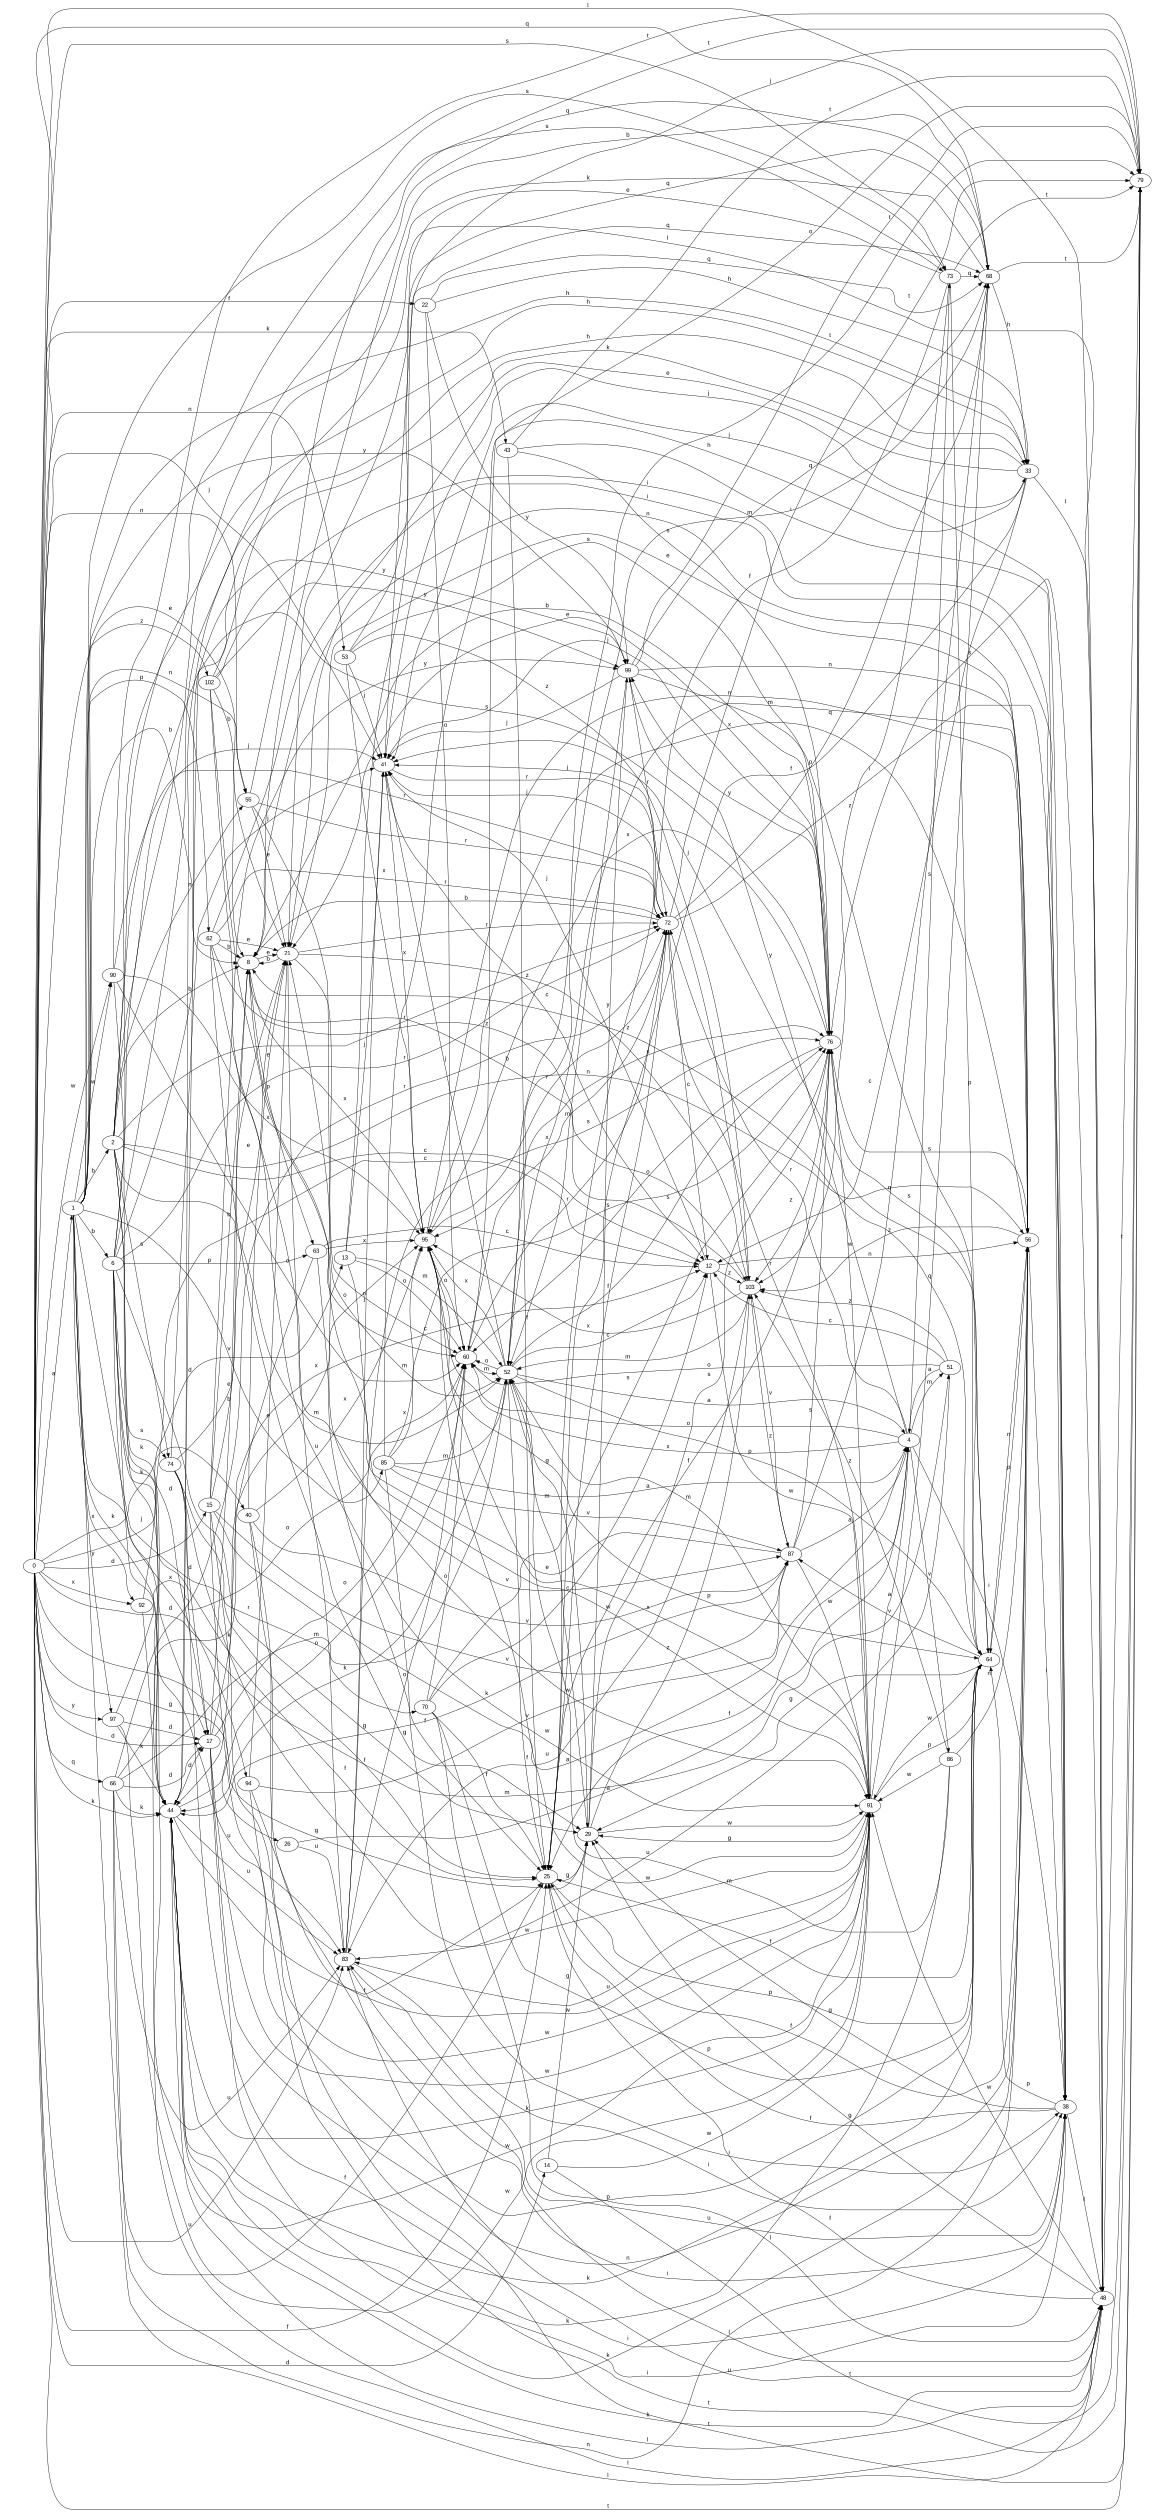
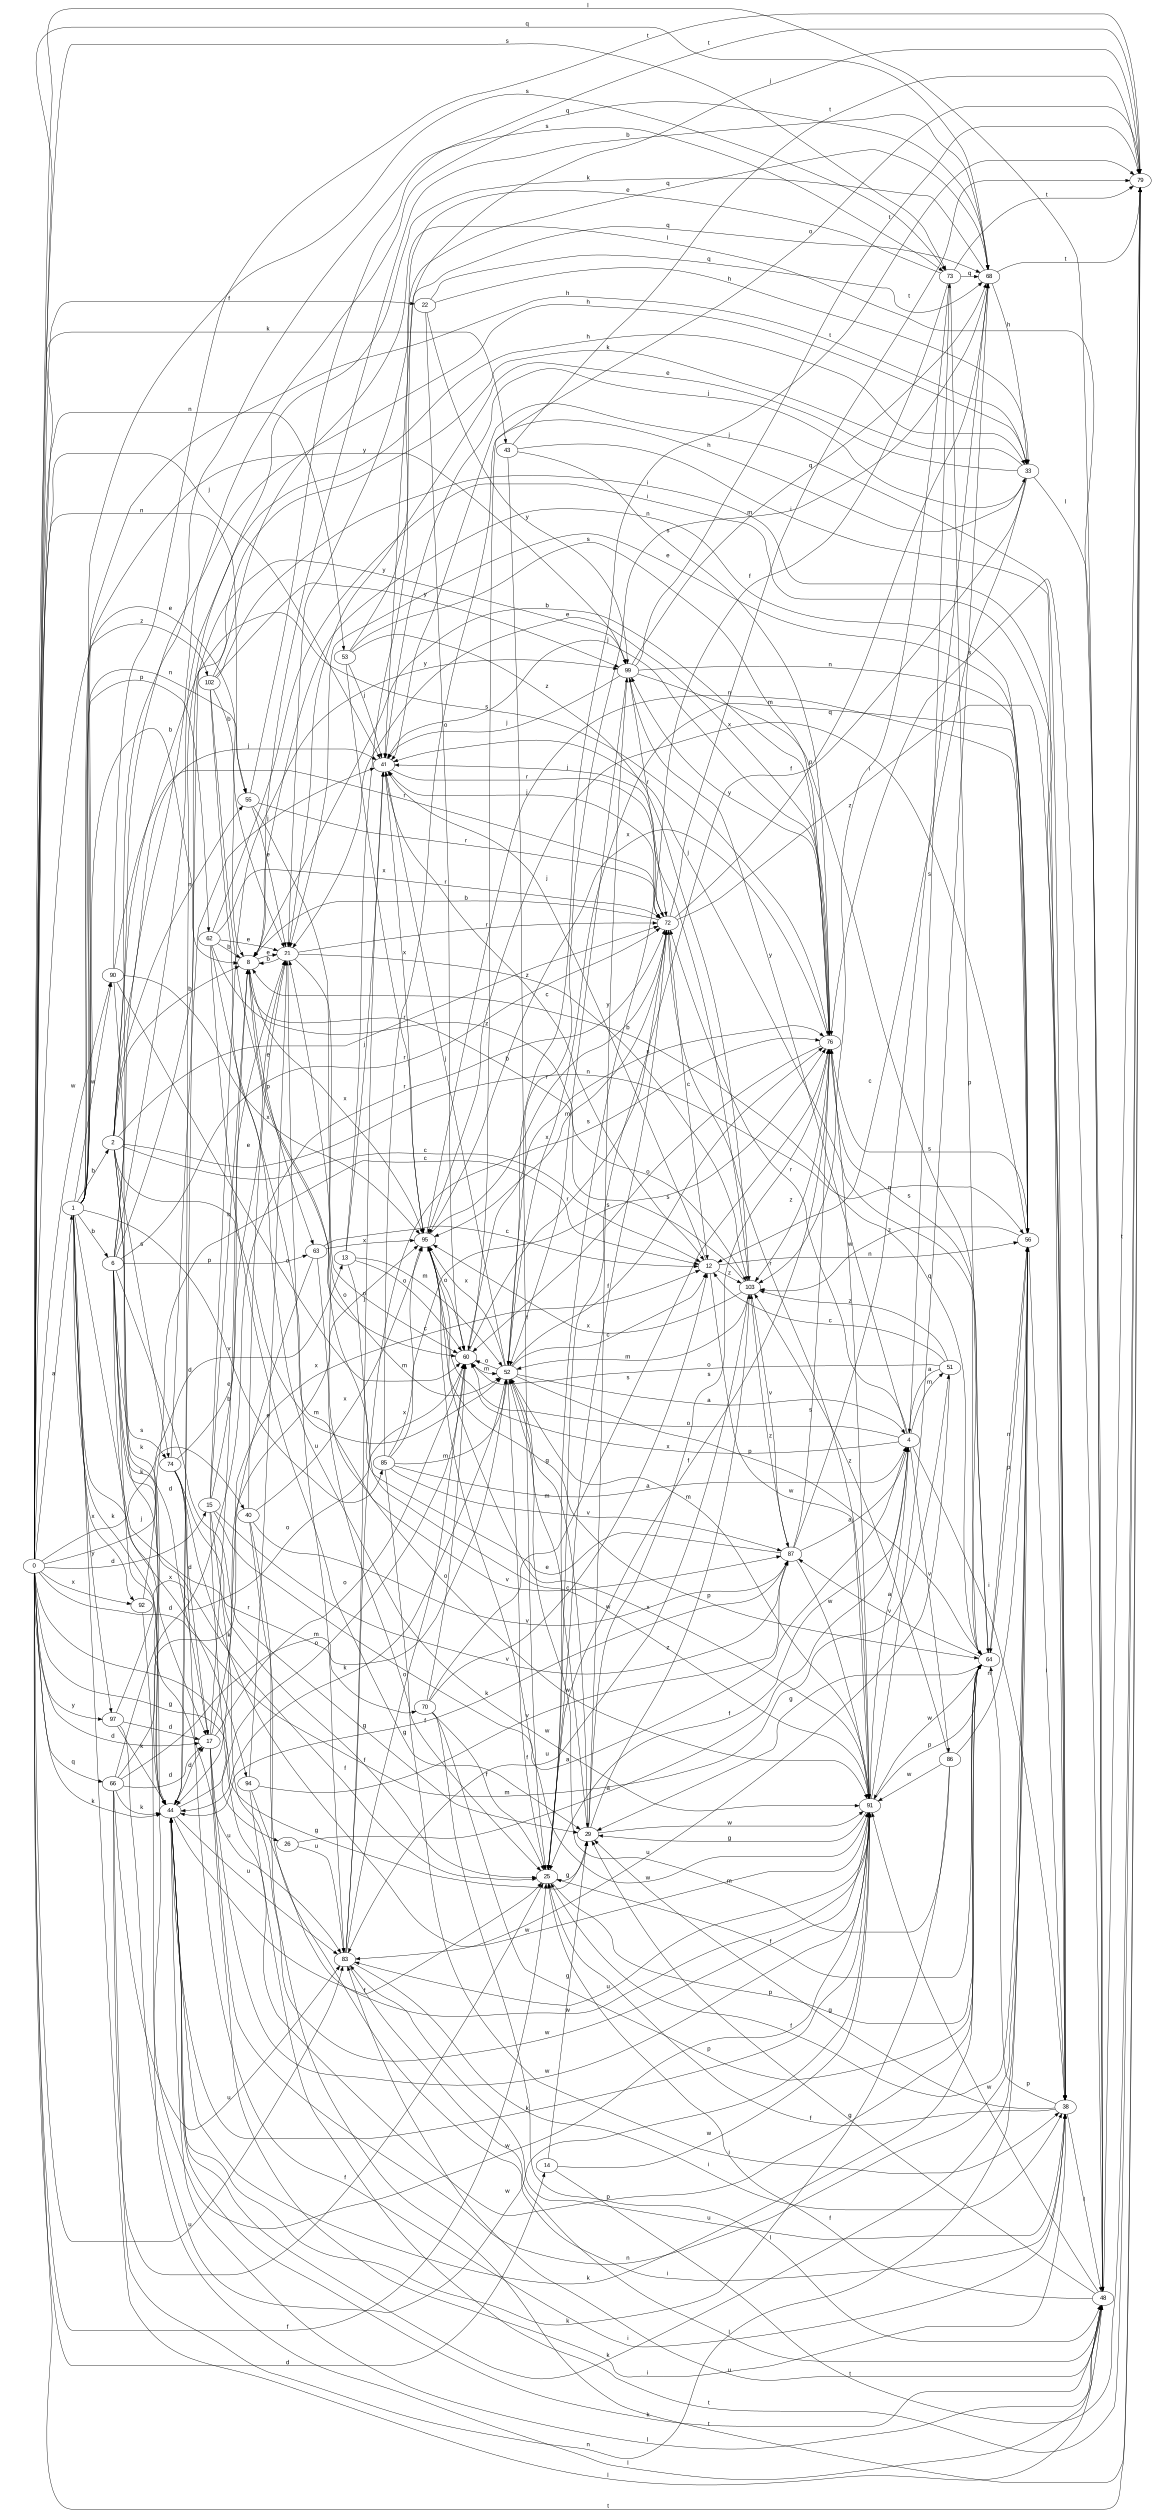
edge "64" -> "8": label "z" -> "b"
